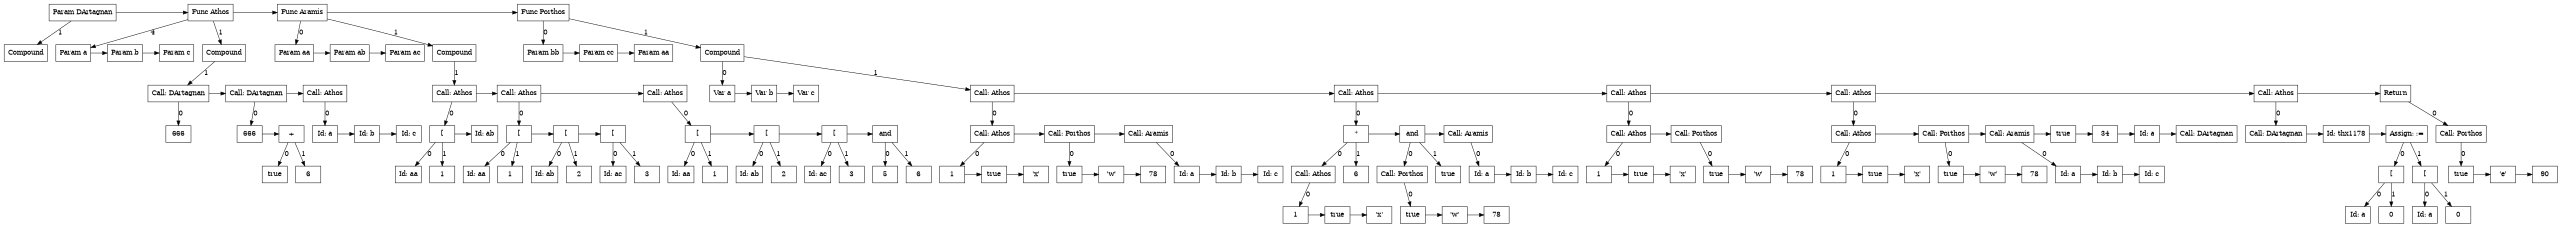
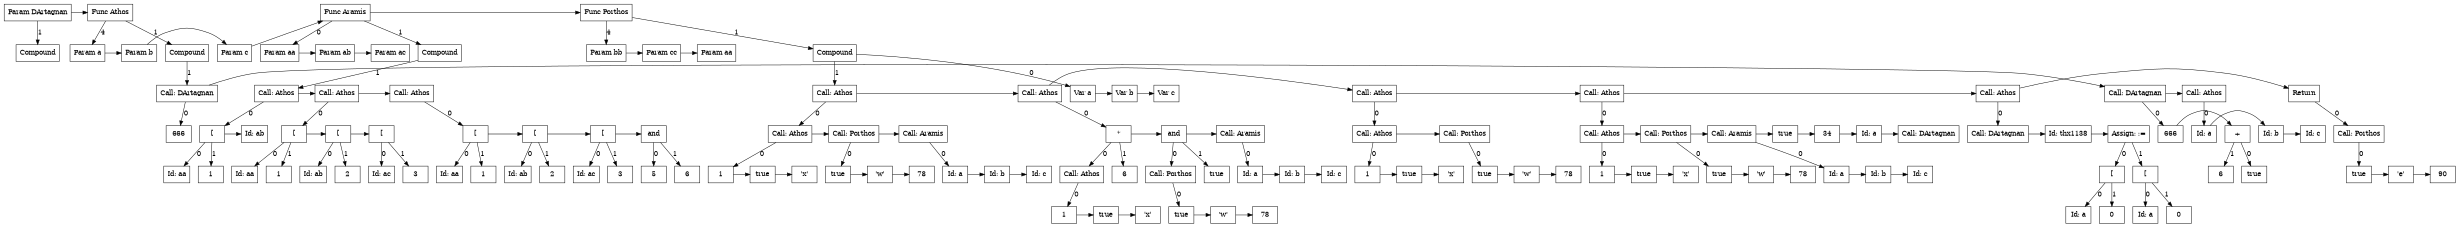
edge "Func Athos" -> "Func Aramis": now "Param c" -> "Func Aramis"
edge "Func Porthos" -> "Param bb": label "0" -> "4"
node "Id: thx1178": label "Id: thx1178" -> "Id: thx1138"
